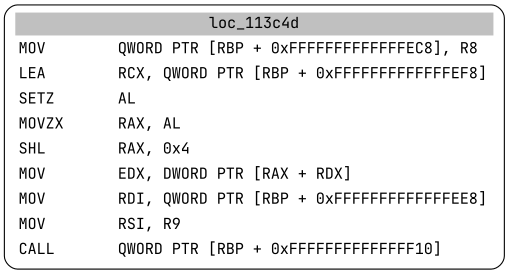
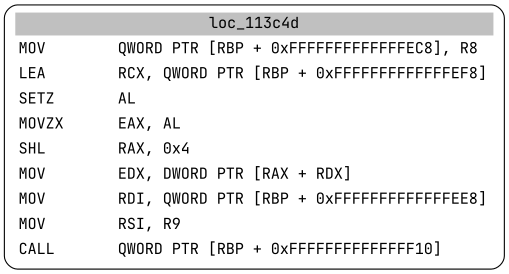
node "loc_113c4d": text "MOVZX      RAX, AL" -> "MOVZX      EAX, AL"
